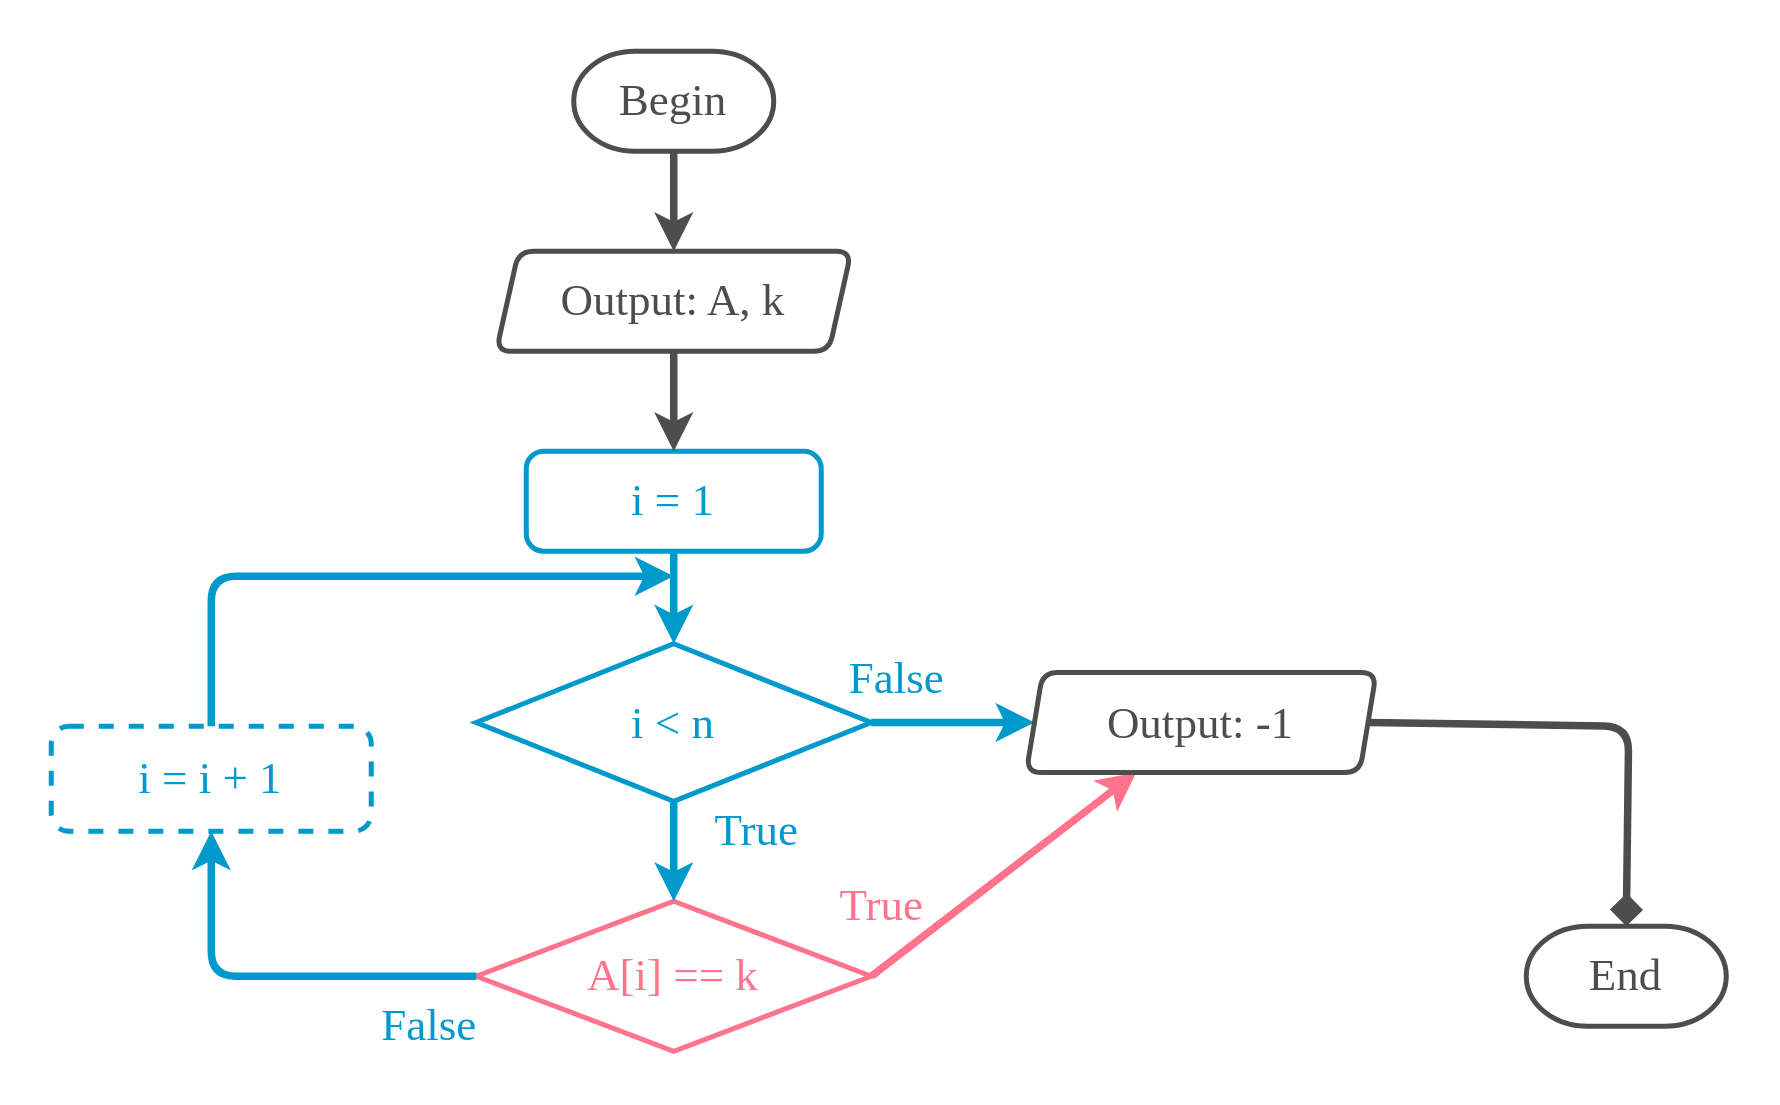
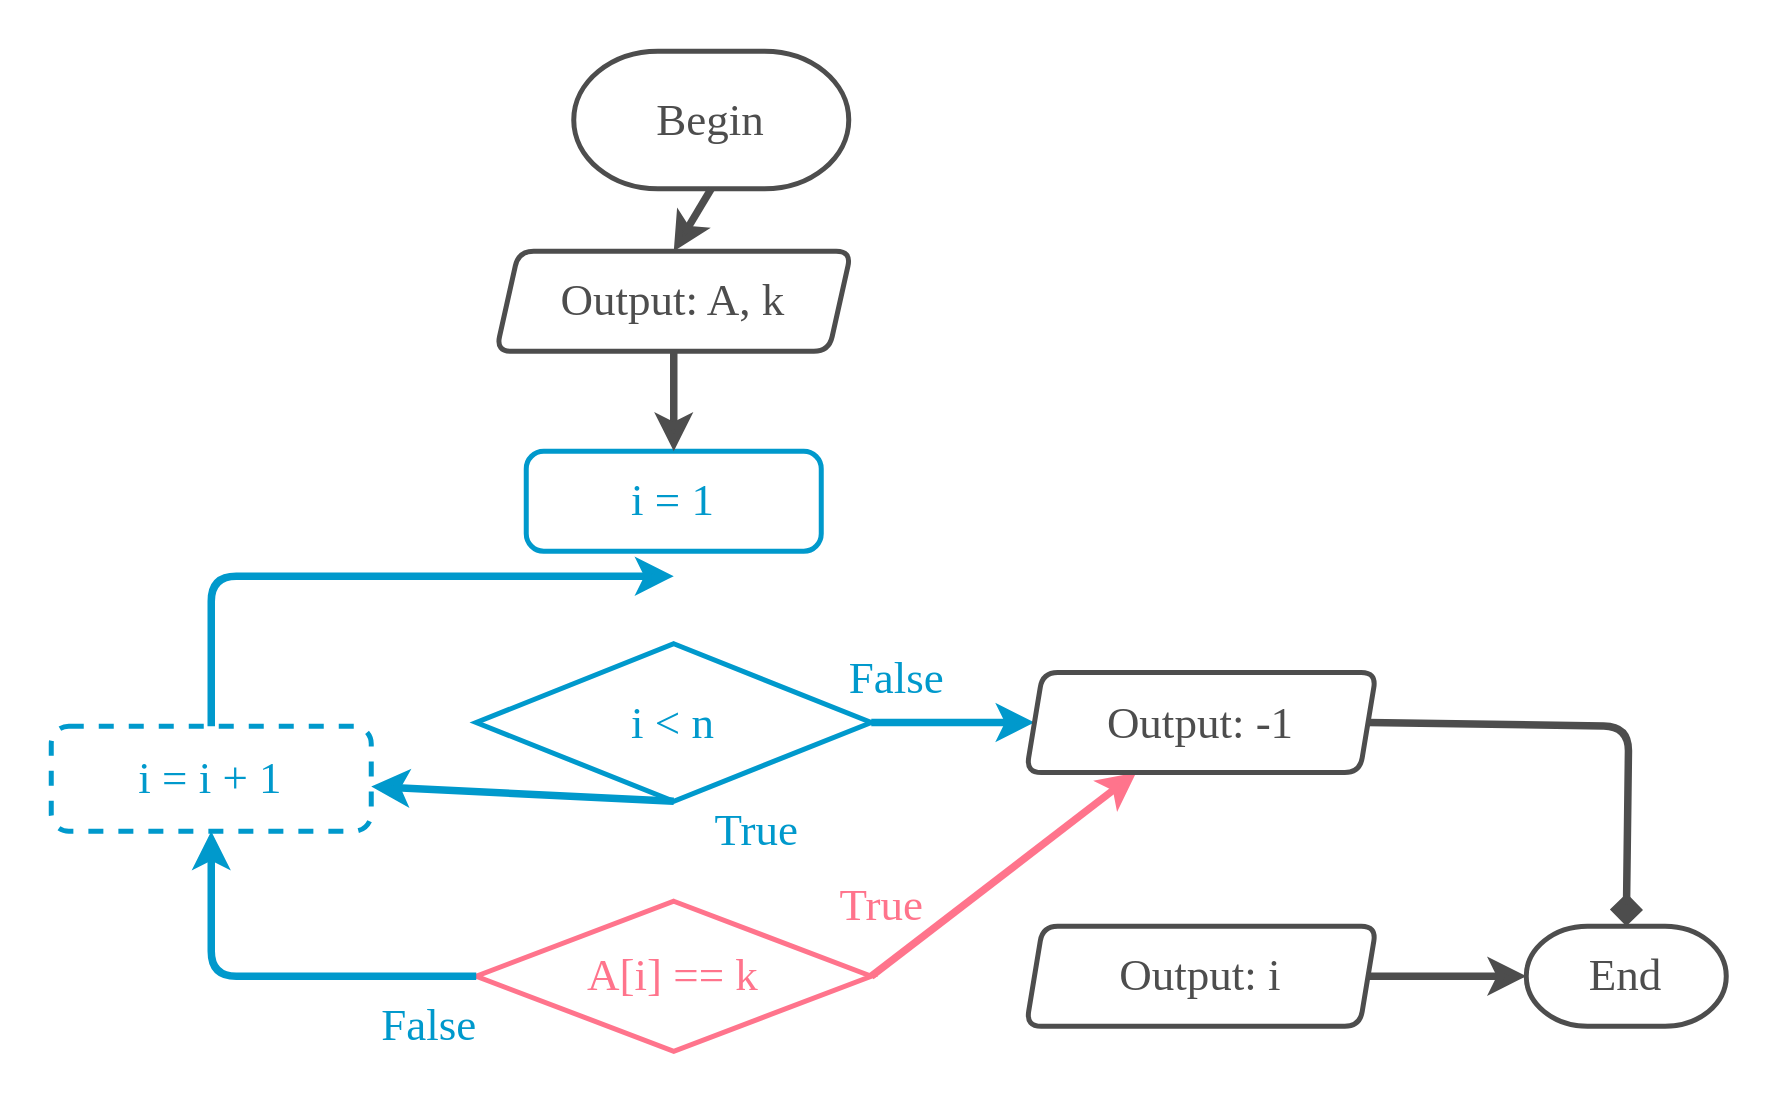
node "Begin": size 200x100 -> 275x138
edge "i = 1" -> "i < n": removed
edge "i < n" -> "A[i] == k": now "i < n" -> "i = i + 1"
node "Output: i": added
edge "Output: i" -> "End": added
